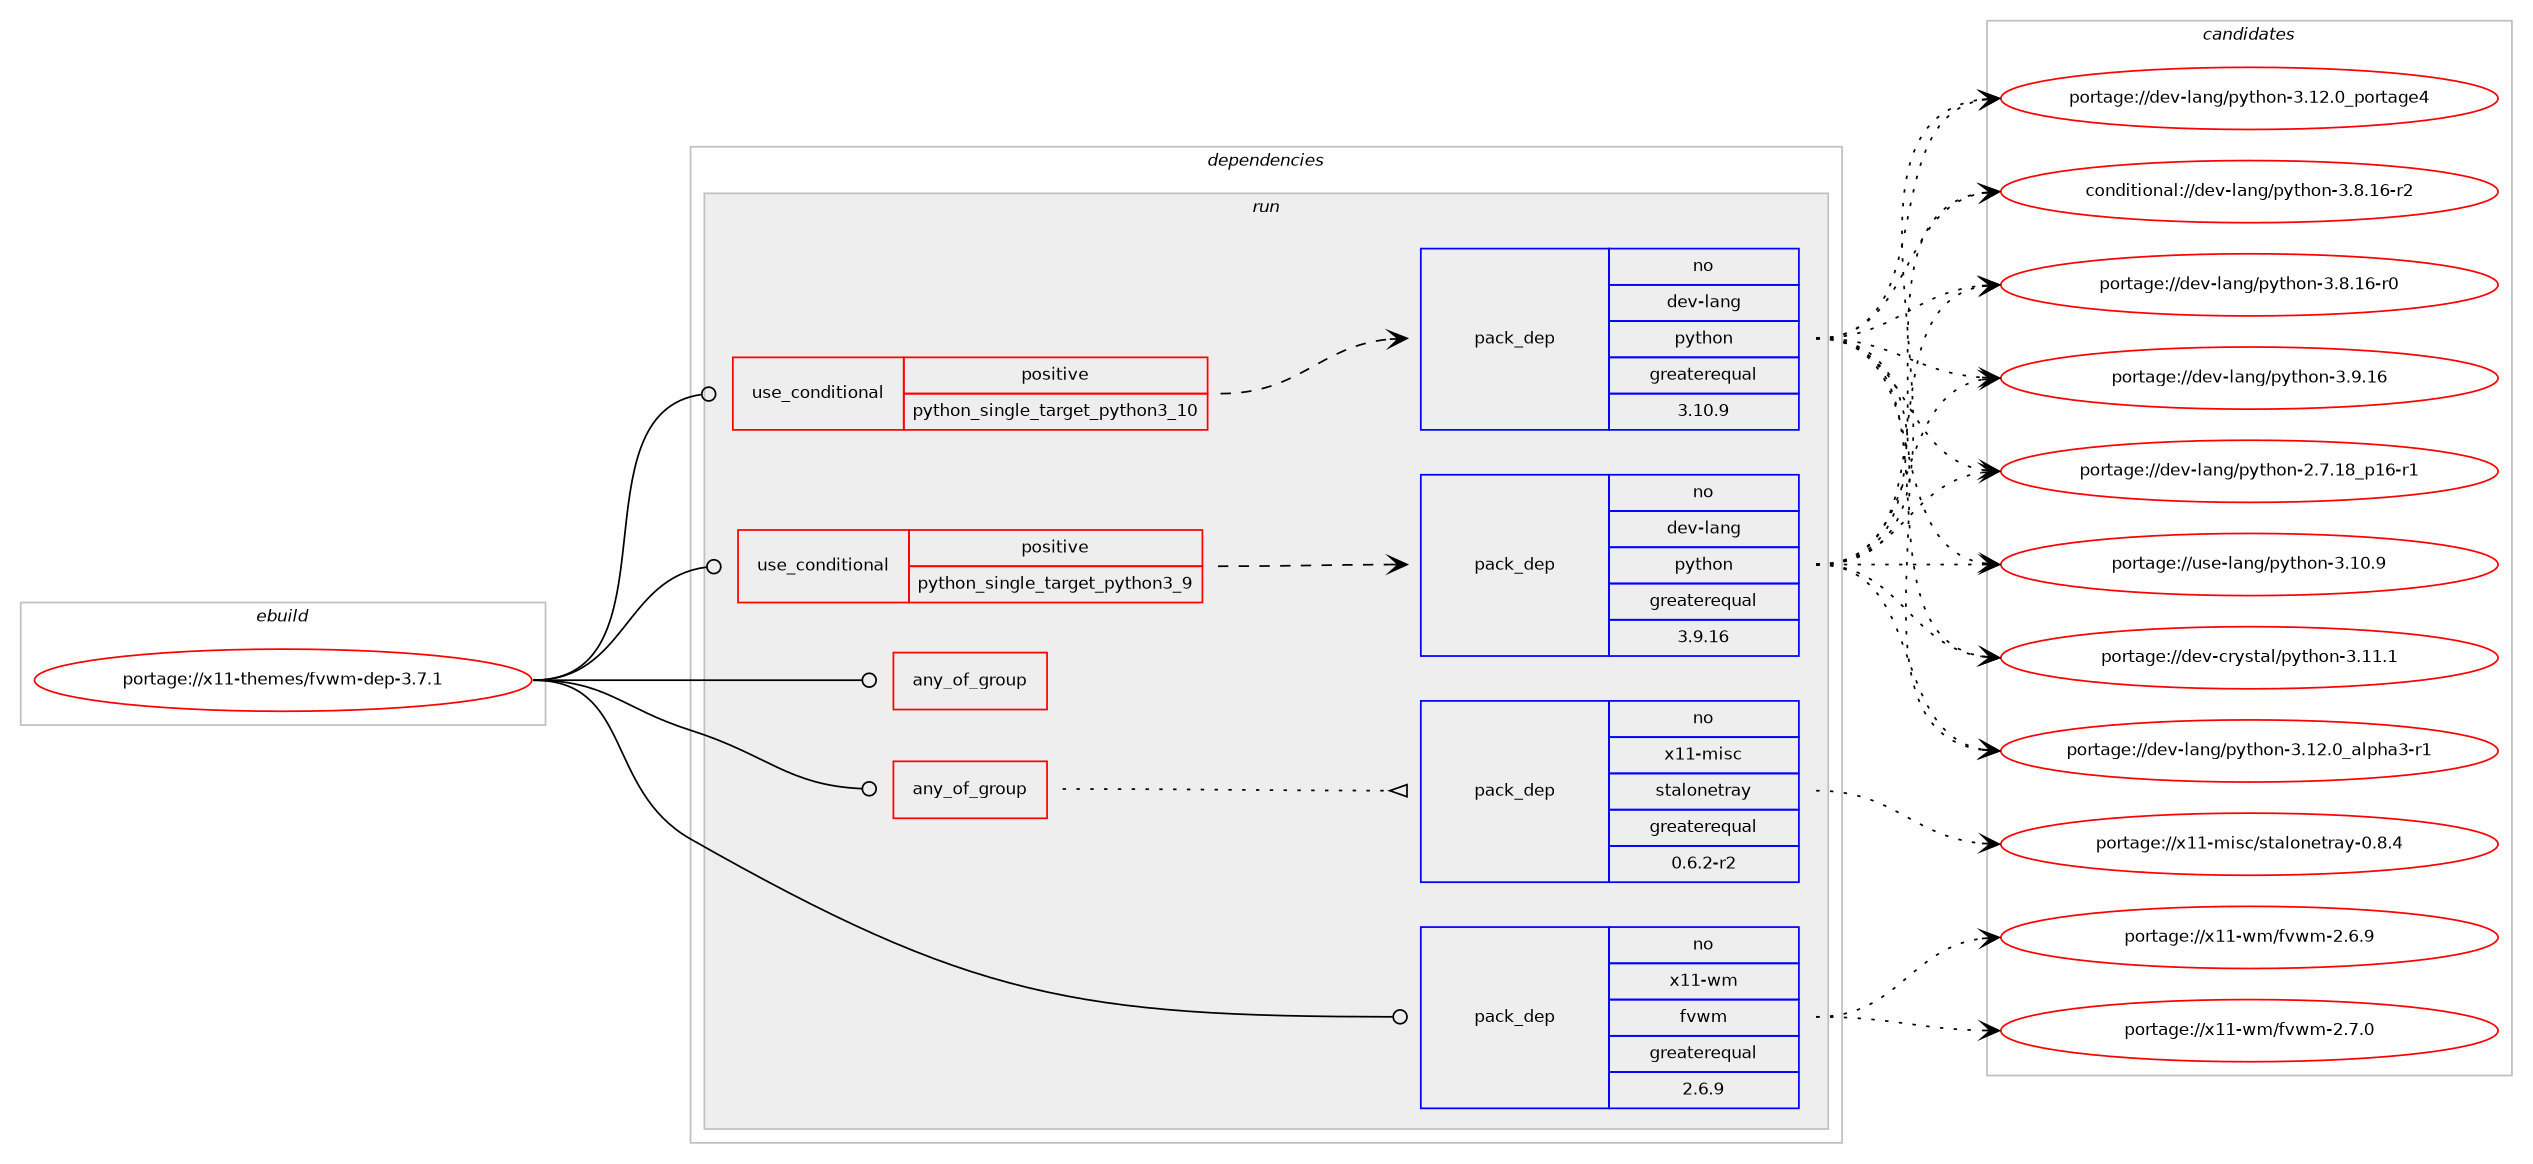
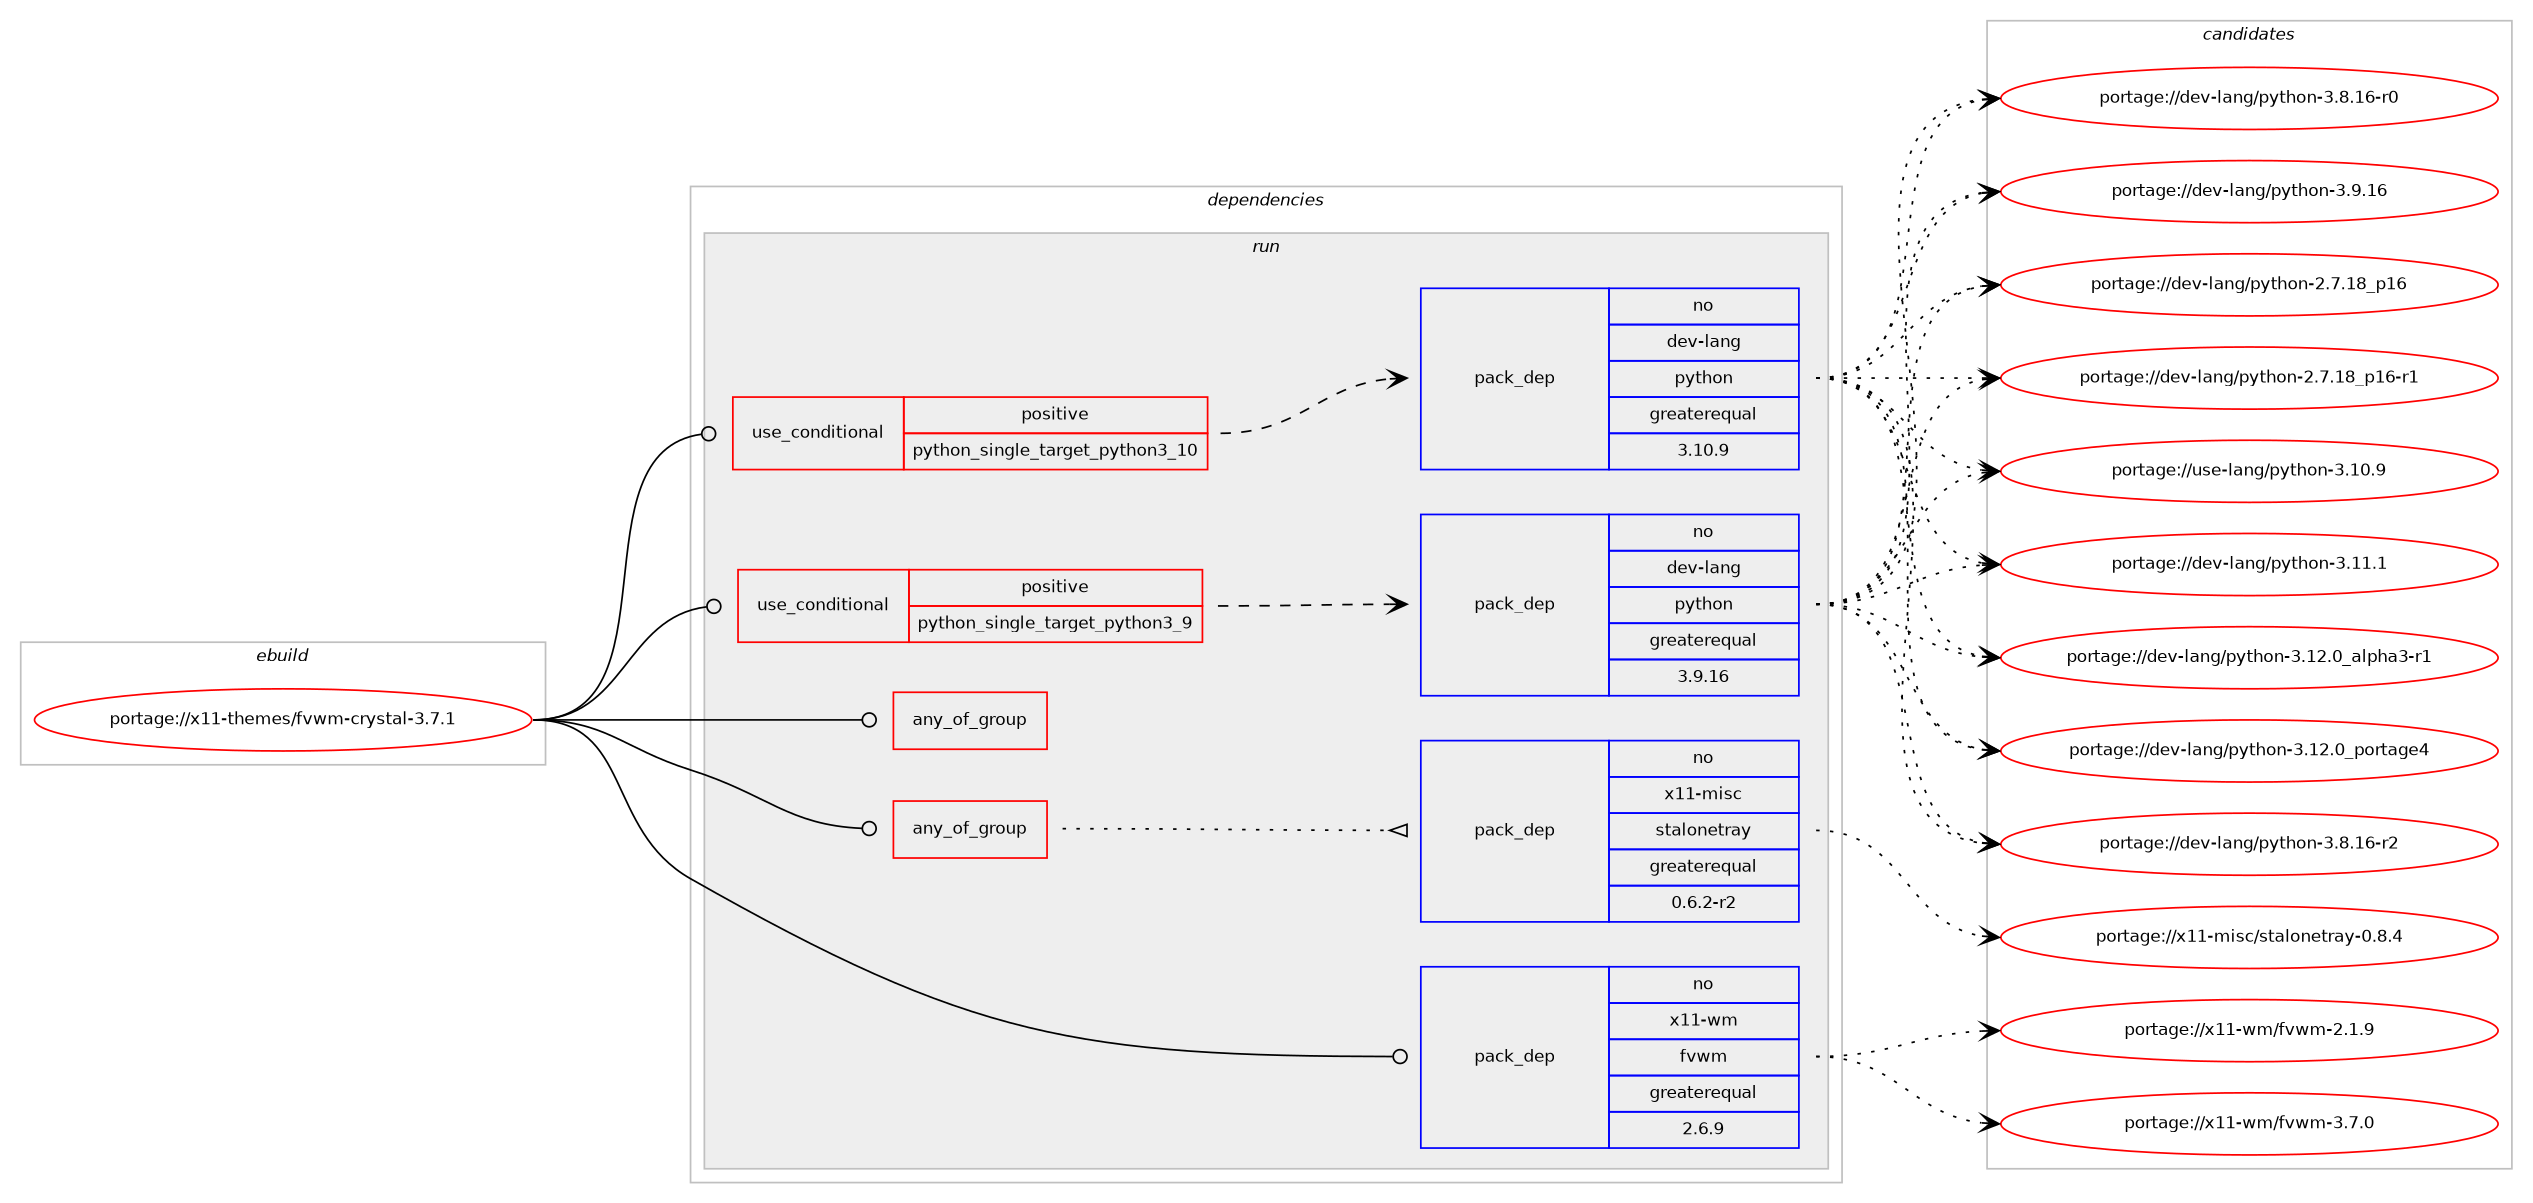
node "conditional://dev-lang/python-3.8.16-r2": label "conditional://dev-lang/python-3.8.16-r2" -> "portage://dev-lang/python-3.8.16-r2"
node "portage://dev-lang/python-2.7.18_p16": added
node "portage://dev-crystal/python-3.11.1": label "portage://dev-crystal/python-3.11.1" -> "portage://dev-lang/python-3.11.1"
node "portage://x11-themes/fvwm-dep-3.7.1": label "portage://x11-themes/fvwm-dep-3.7.1" -> "portage://x11-themes/fvwm-crystal-3.7.1"
node "portage://x11-wm/fvwm-2.6.9": label "portage://x11-wm/fvwm-2.6.9" -> "portage://x11-wm/fvwm-2.1.9"
node "portage://x11-wm/fvwm-2.7.0": label "portage://x11-wm/fvwm-2.7.0" -> "portage://x11-wm/fvwm-3.7.0"
